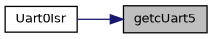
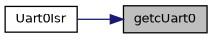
node "getcUart5": label "getcUart5" -> "getcUart0"
